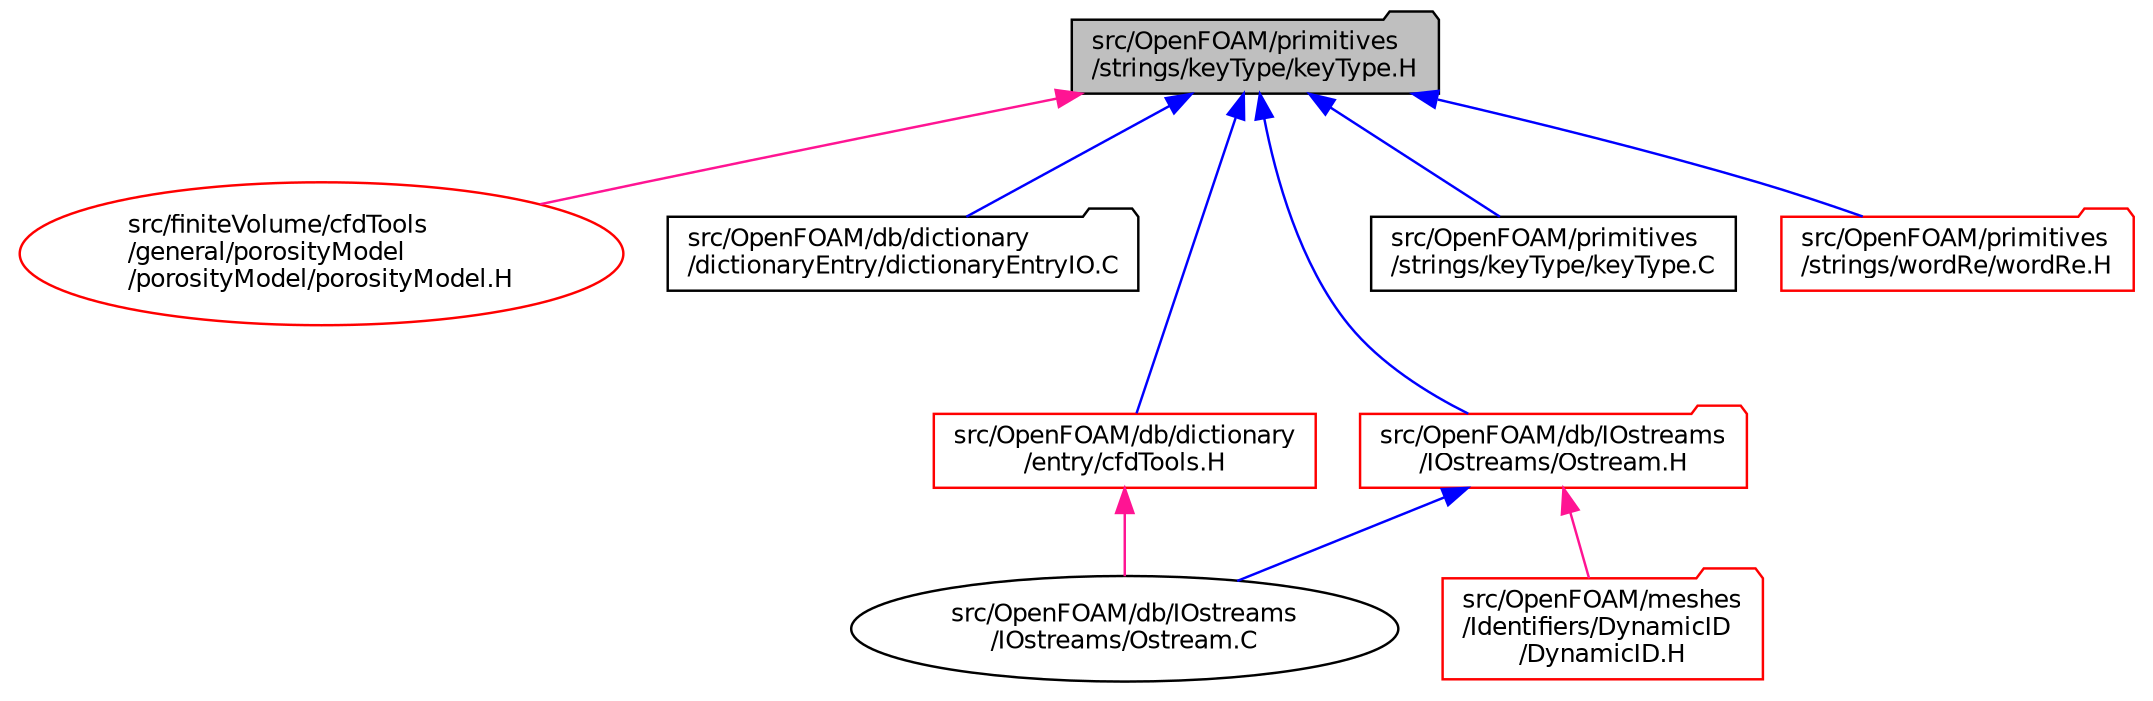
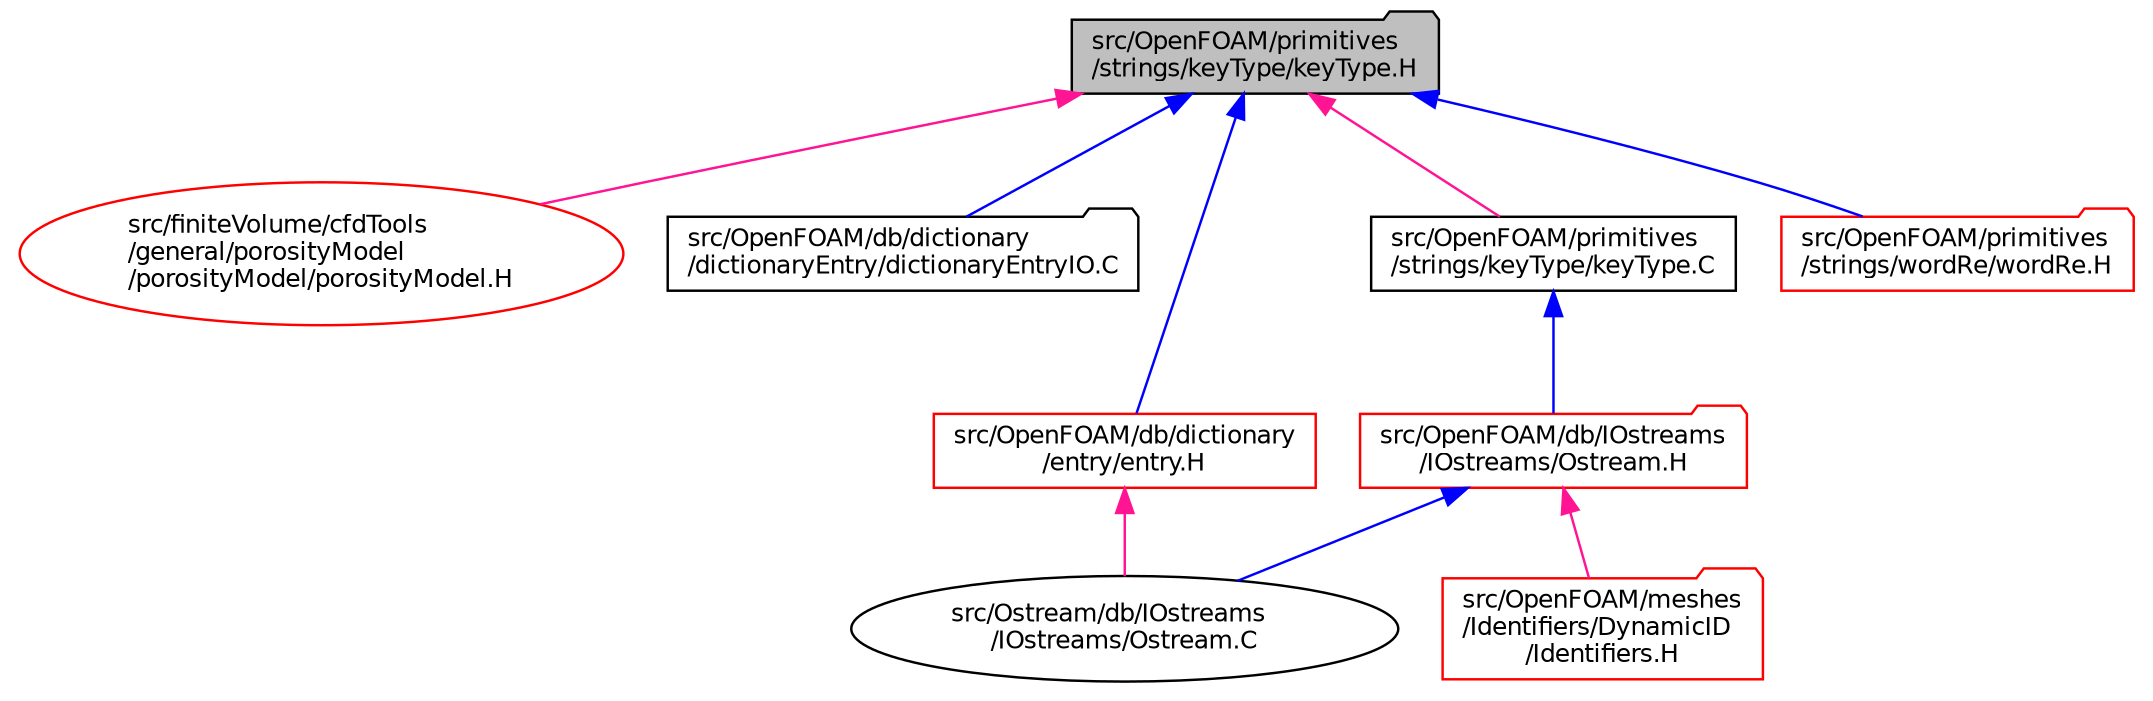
edge "src/OpenFOAM/primitives /strings/keyType/keyType.C" -> "src/OpenFOAM/primitives /strings/keyType/keyType.H": color blue -> deeppink
edge "src/OpenFOAM/db/IOstreams /IOstreams/Ostream.H" -> "src/OpenFOAM/primitives /strings/keyType/keyType.H": now "src/OpenFOAM/db/IOstreams /IOstreams/Ostream.H" -> "src/OpenFOAM/primitives /strings/keyType/keyType.C"
node "src/OpenFOAM/db/dictionary /entry/cfdTools.H": label "src/OpenFOAM/db/dictionary /entry/cfdTools.H" -> "src/OpenFOAM/db/dictionary /entry/entry.H"
node "src/OpenFOAM/db/IOstreams /IOstreams/Ostream.C": label "src/OpenFOAM/db/IOstreams /IOstreams/Ostream.C" -> "src/Ostream/db/IOstreams /IOstreams/Ostream.C"
node "src/OpenFOAM/meshes /Identifiers/DynamicID /DynamicID.H": label "src/OpenFOAM/meshes /Identifiers/DynamicID /DynamicID.H" -> "src/OpenFOAM/meshes /Identifiers/DynamicID /Identifiers.H"
